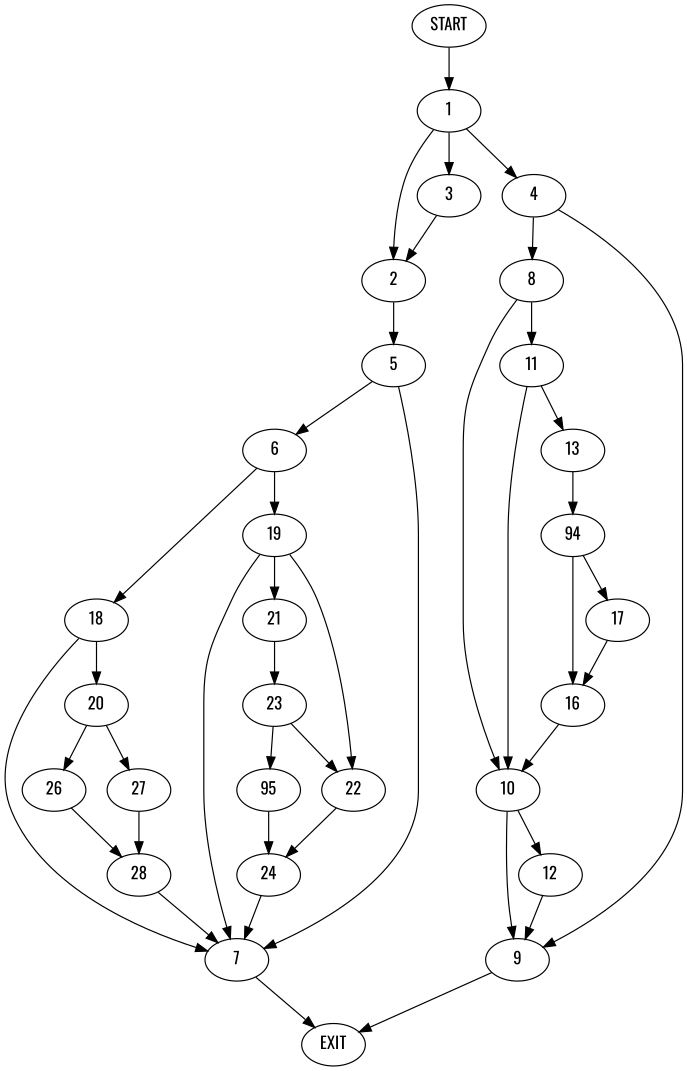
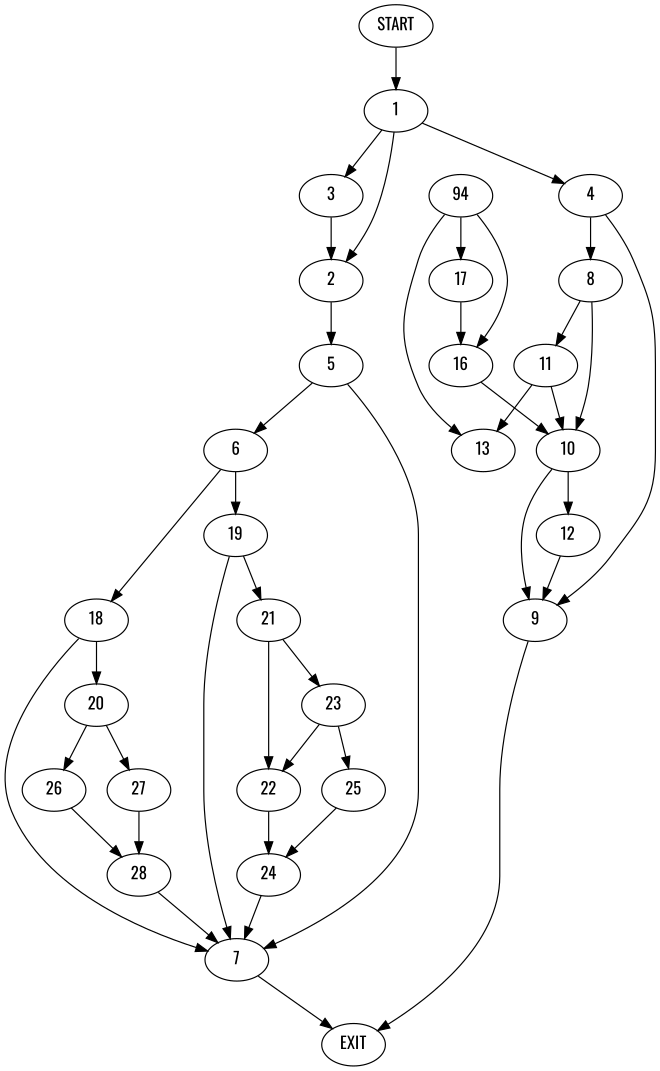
edge "13" -> "94": reversed
edge "19" -> "22": now "21" -> "22"
node "95": label "95" -> "25"
